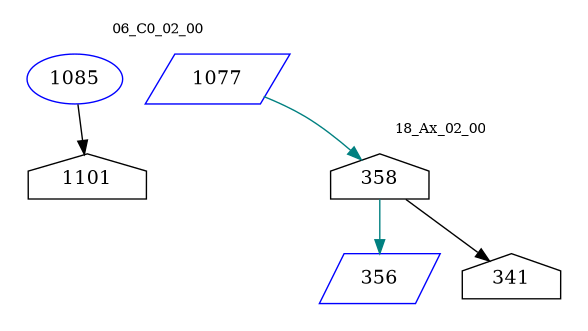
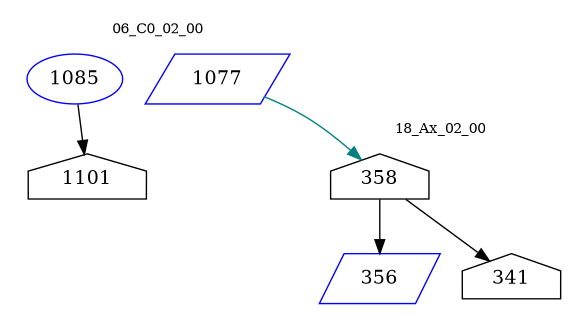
edge "358" -> "356": color teal -> black
